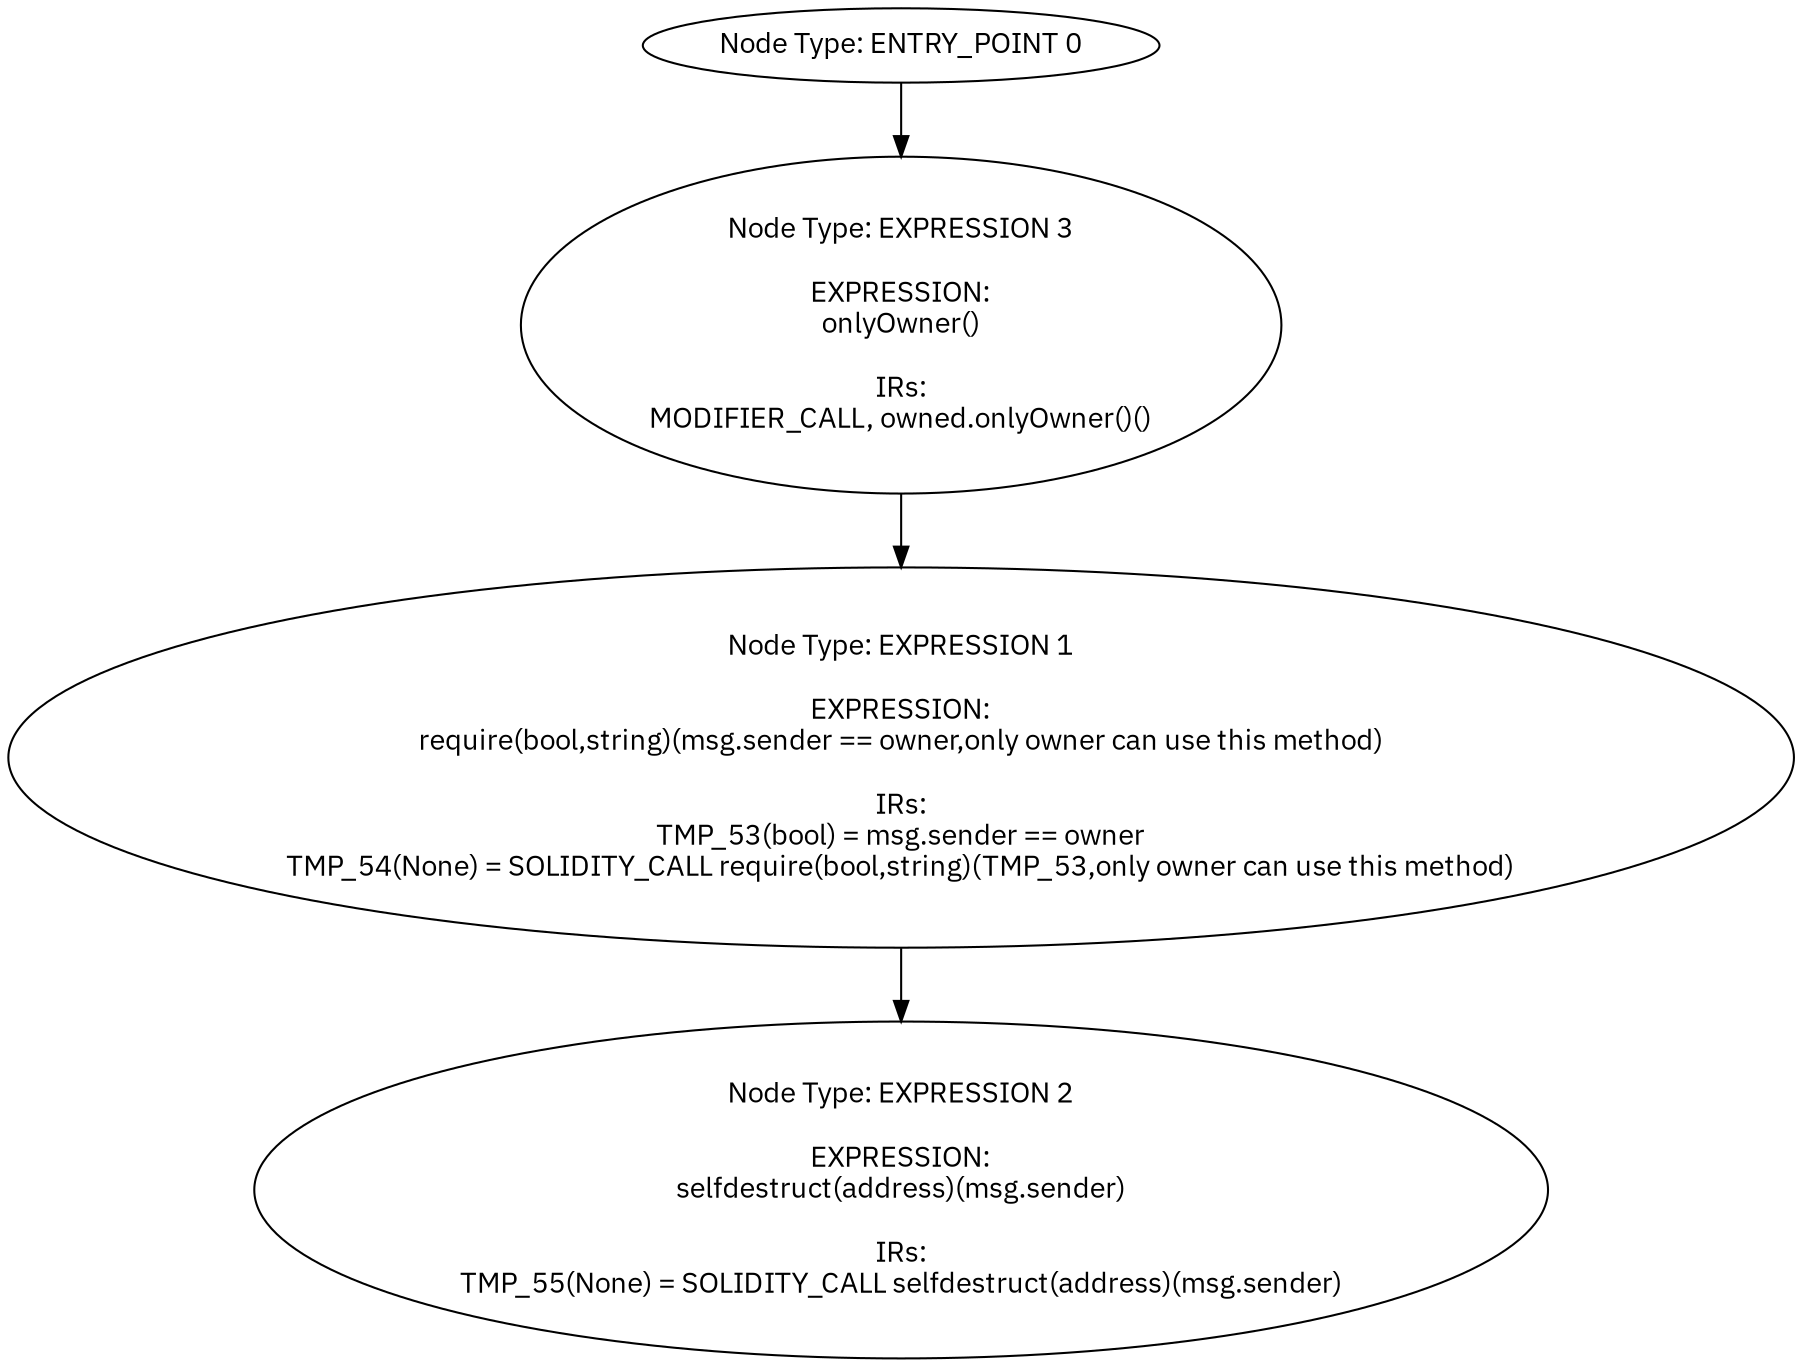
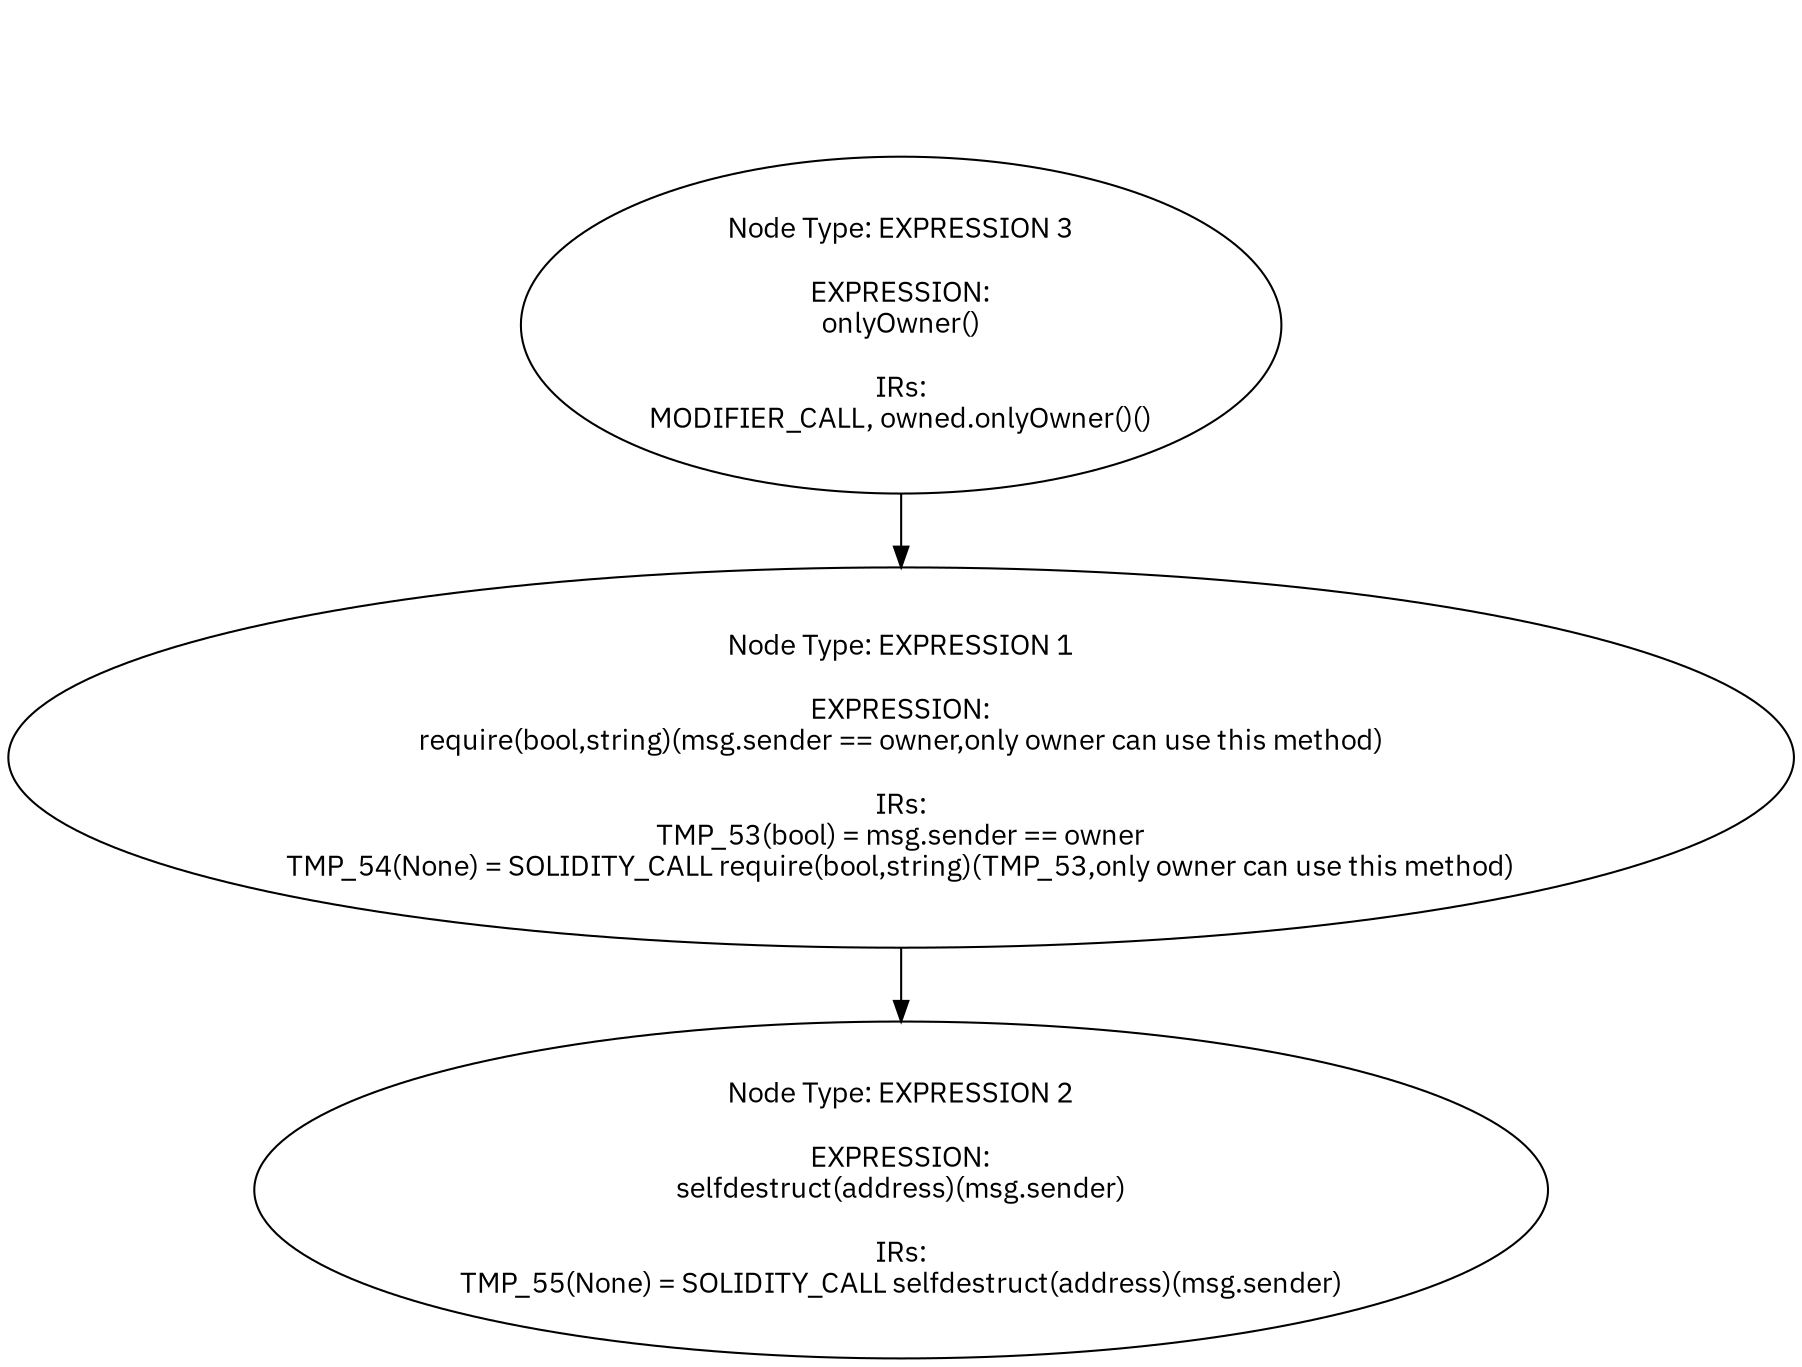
node "Node Type: ENTRY_POINT 0": removed
